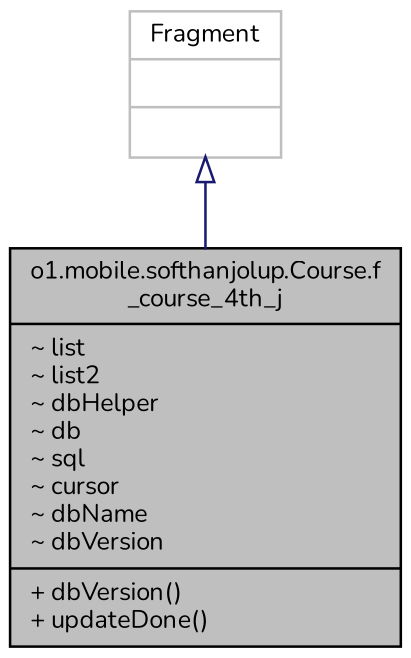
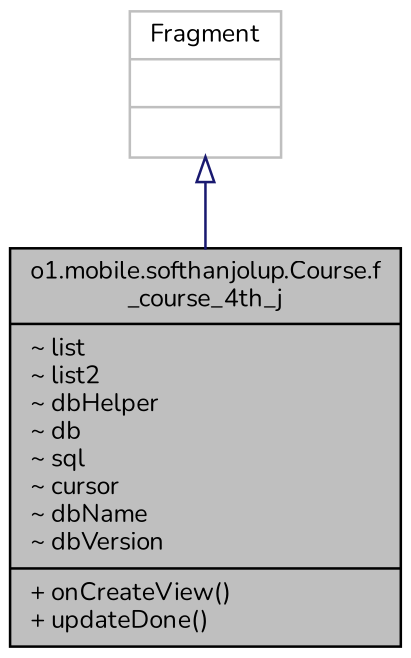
node "o1.mobile.softhanjolup.Course.f": text "+ dbVersion()" -> "+ onCreateView()"
